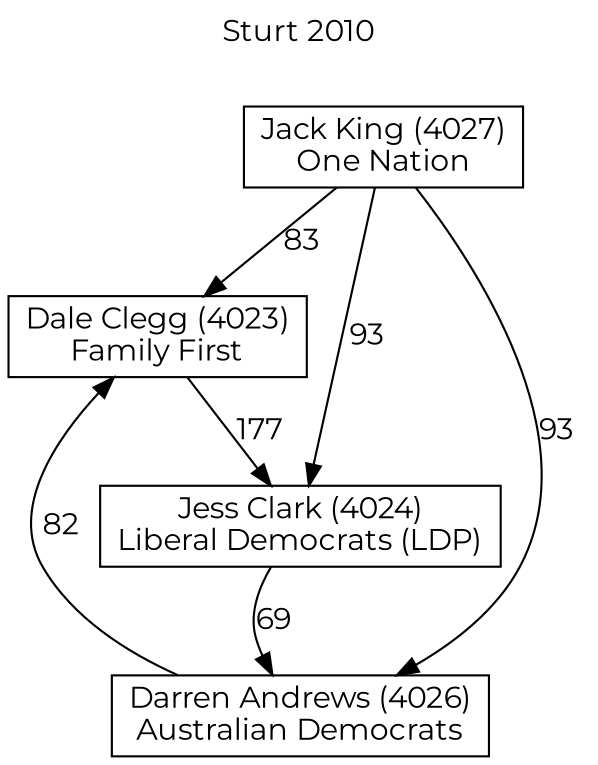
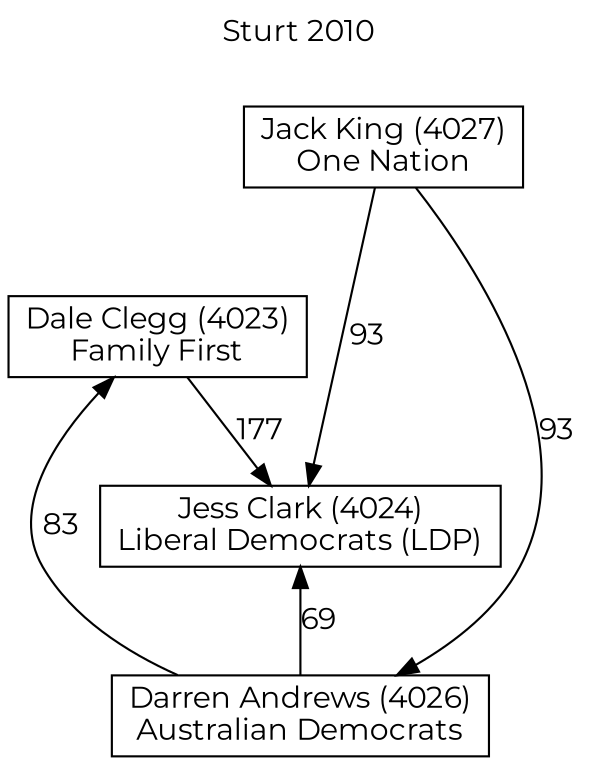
edge "Jack King (4027) One Nation" -> "Dale Clegg (4023) Family First": removed, label "83"
edge "Darren Andrews (4026) Australian Democrats" -> "Dale Clegg (4023) Family First": label "82" -> "83"
edge "Jess Clark (4024) Liberal Democrats (LDP)" -> "Darren Andrews (4026) Australian Democrats": reversed
